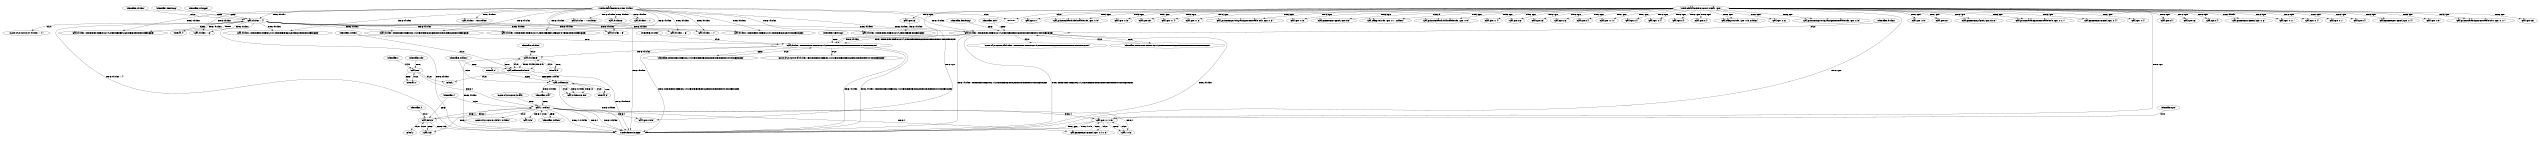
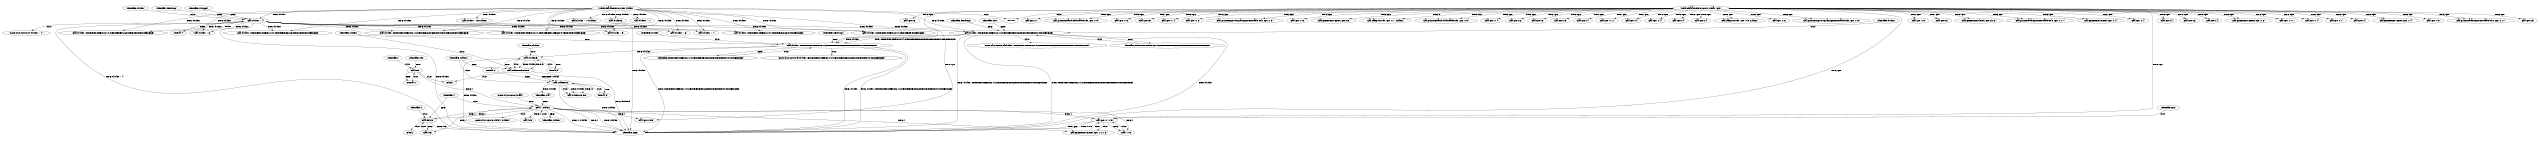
edge "(MethodParameterIn,const u_char *tptr)" -> "(Call,safeputs(ndo, tptr + 7, sublen))": label "DDG: tptr" -> "DDG: i+3"
edge "(MethodParameterIn,const u_char *tptr)" -> "(Call,EXTRACT_16BITS(tptr + 6))": label "DDG: tlv_tlv" -> "DDG: tptr"
edge "(Call,tptr+3)" -> "(Call,tlv_len<LLDP_PRIVATE_8021_SUBTYPE_EVB_LENGTH)": now "(Call,tlv_len < 4)" -> "(Call,tlv_len<LLDP_PRIVATE_8021_SUBTYPE_EVB_LENGTH)"
node "(MethodReturn,RET)": label "(MethodReturn,RET)" -> "(Identifier,RET)"
